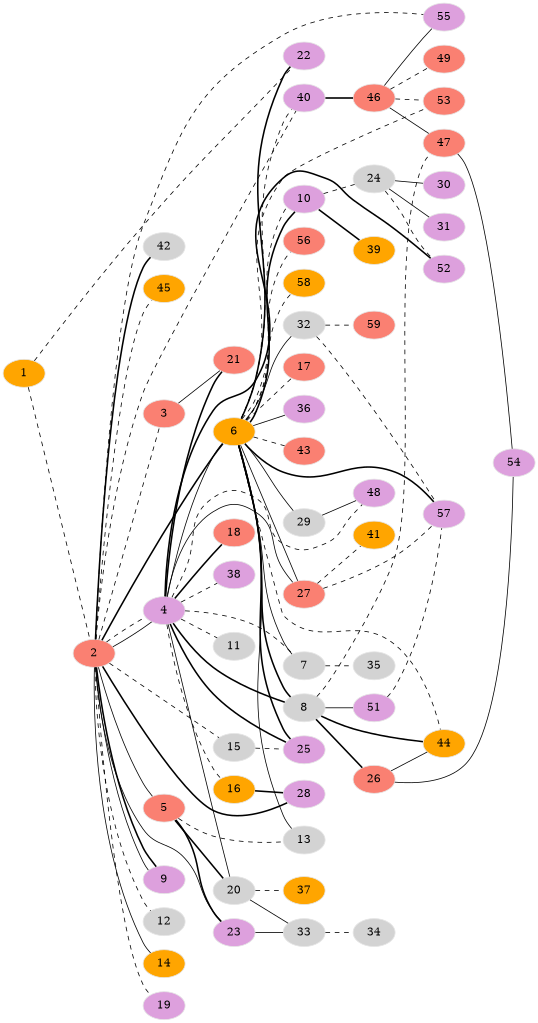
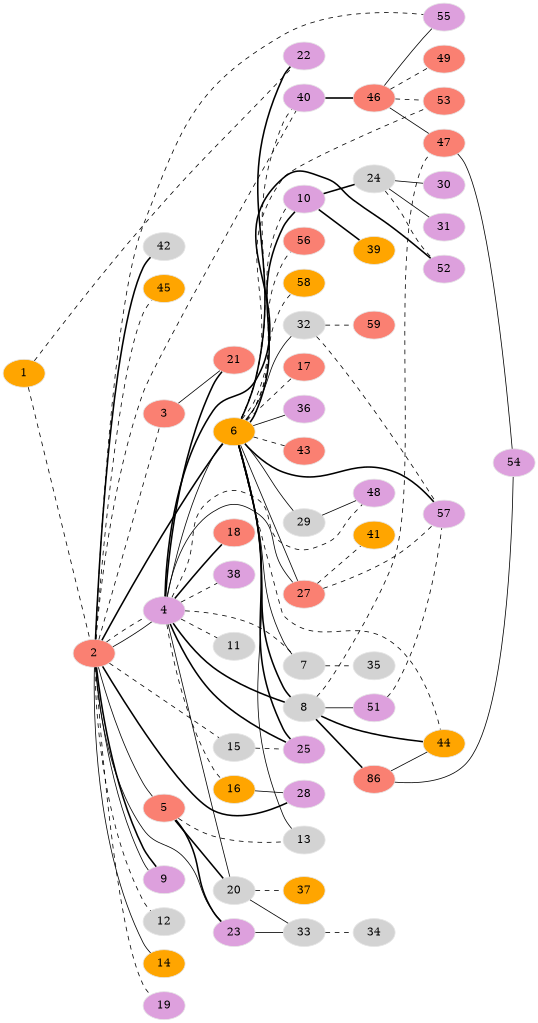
edge "24" -- "10": style dashed -> bold
node "26": label "26" -> "86"
edge "16" -- "28": style bold -> solid
